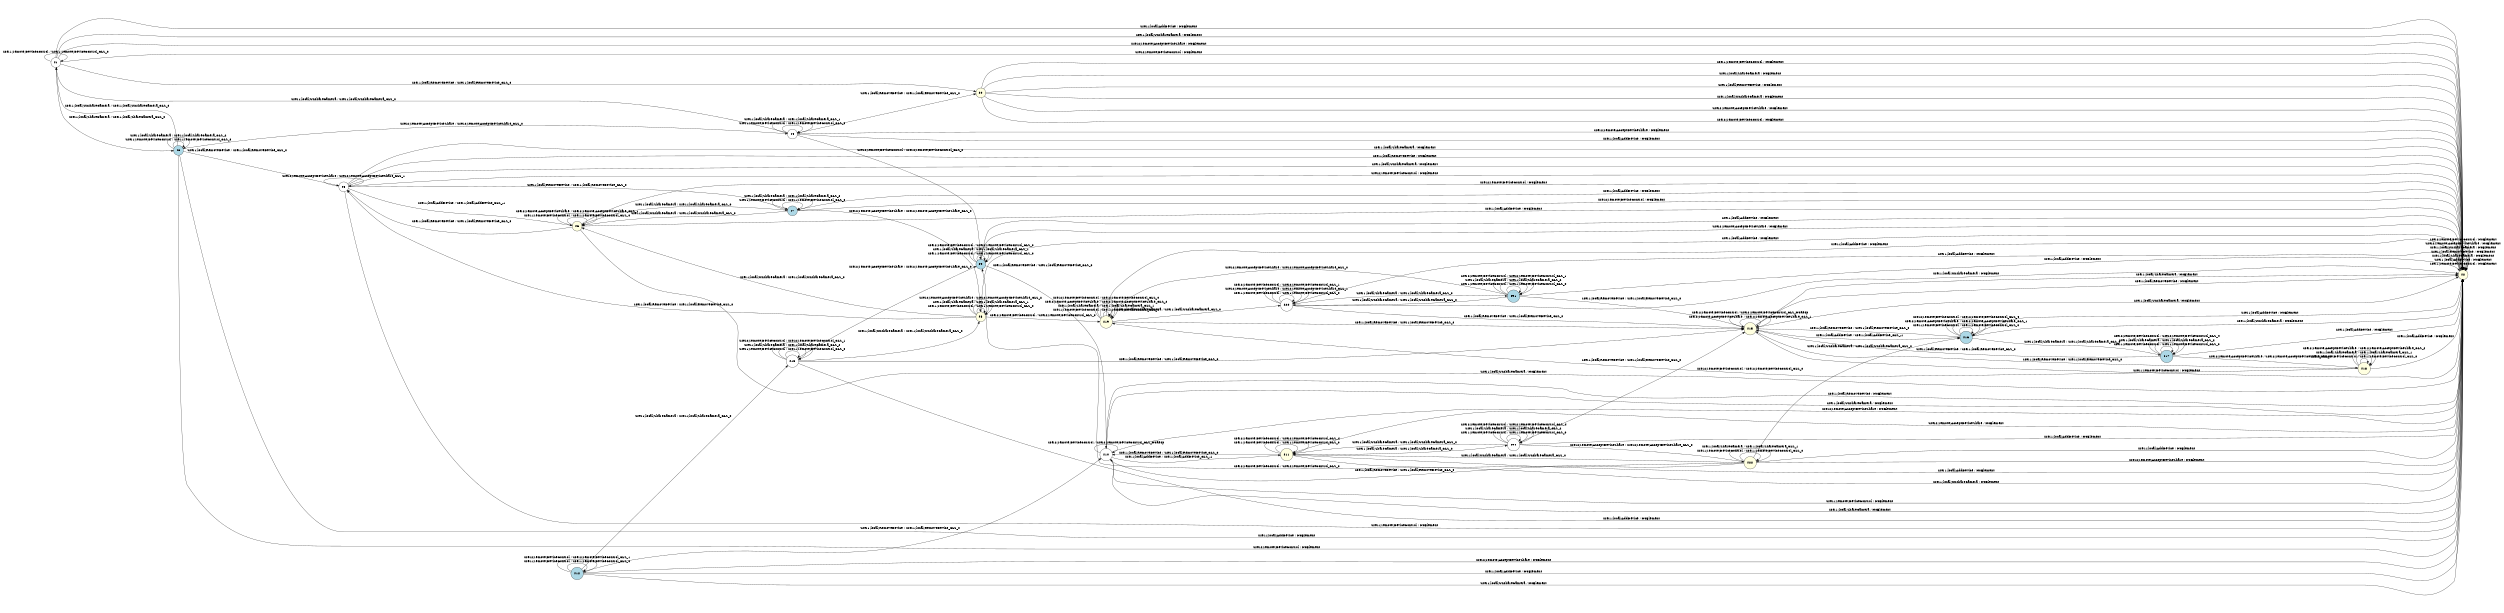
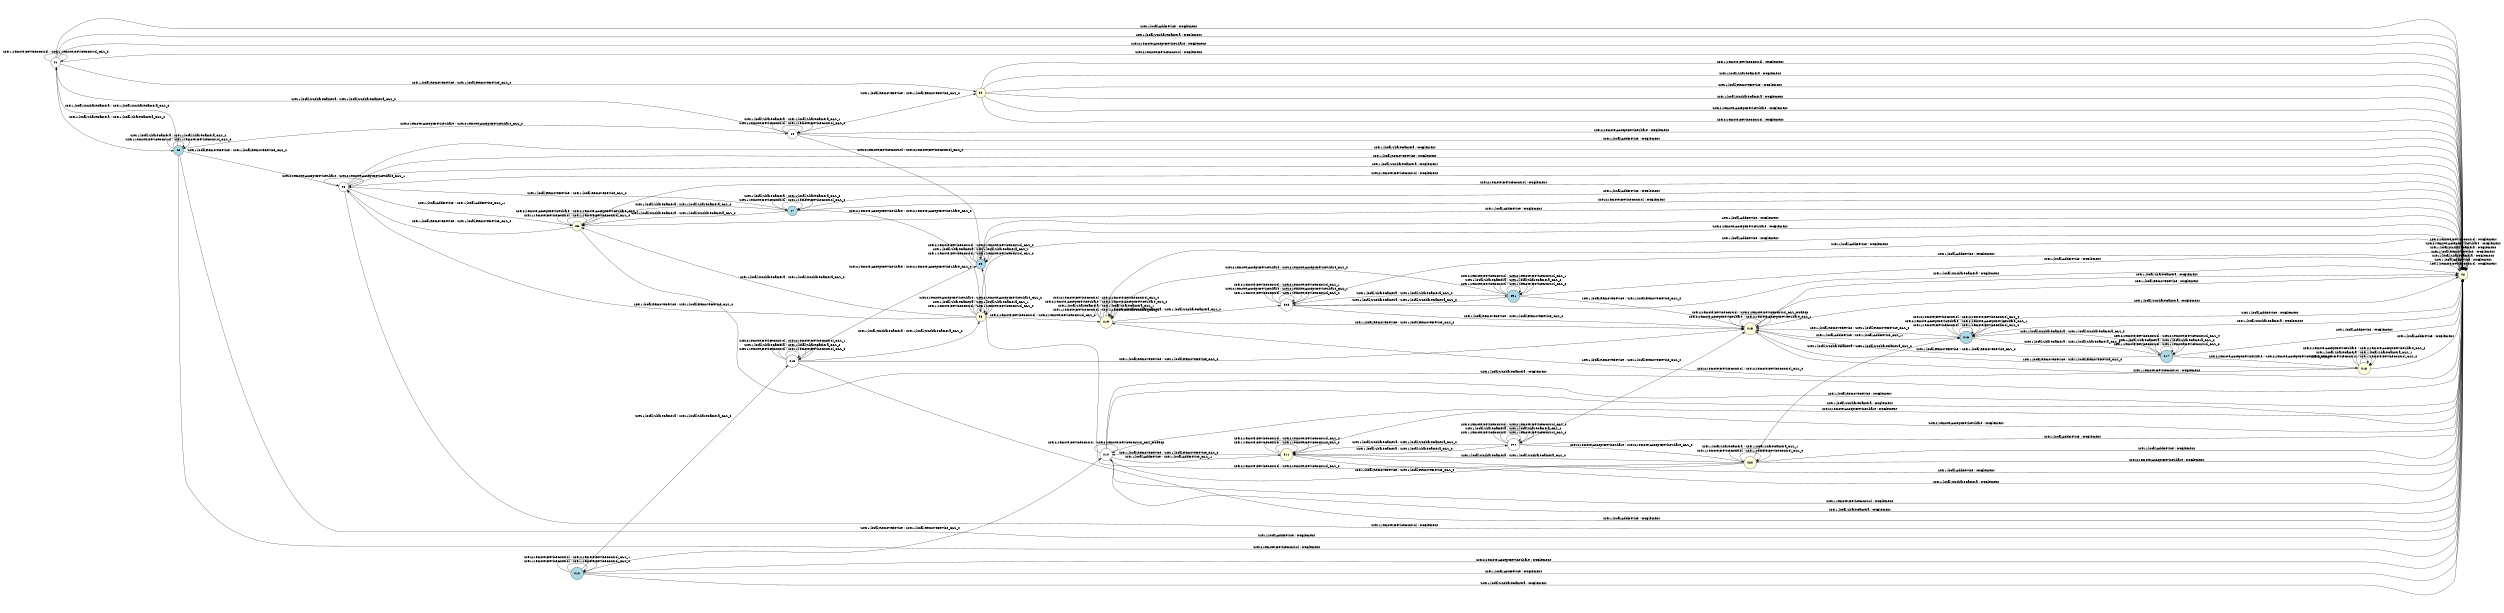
edge "s5" -> "s7": reversed
edge "s9" -> "s10": removed, label "user1|local|RemoveDevice / user1|local|RemoveDevice_CLS_0"
edge "s17" -> "s16": added, label "user1|local|UnshareCamera / user1|local|UnshareCamera_CLS_0"
